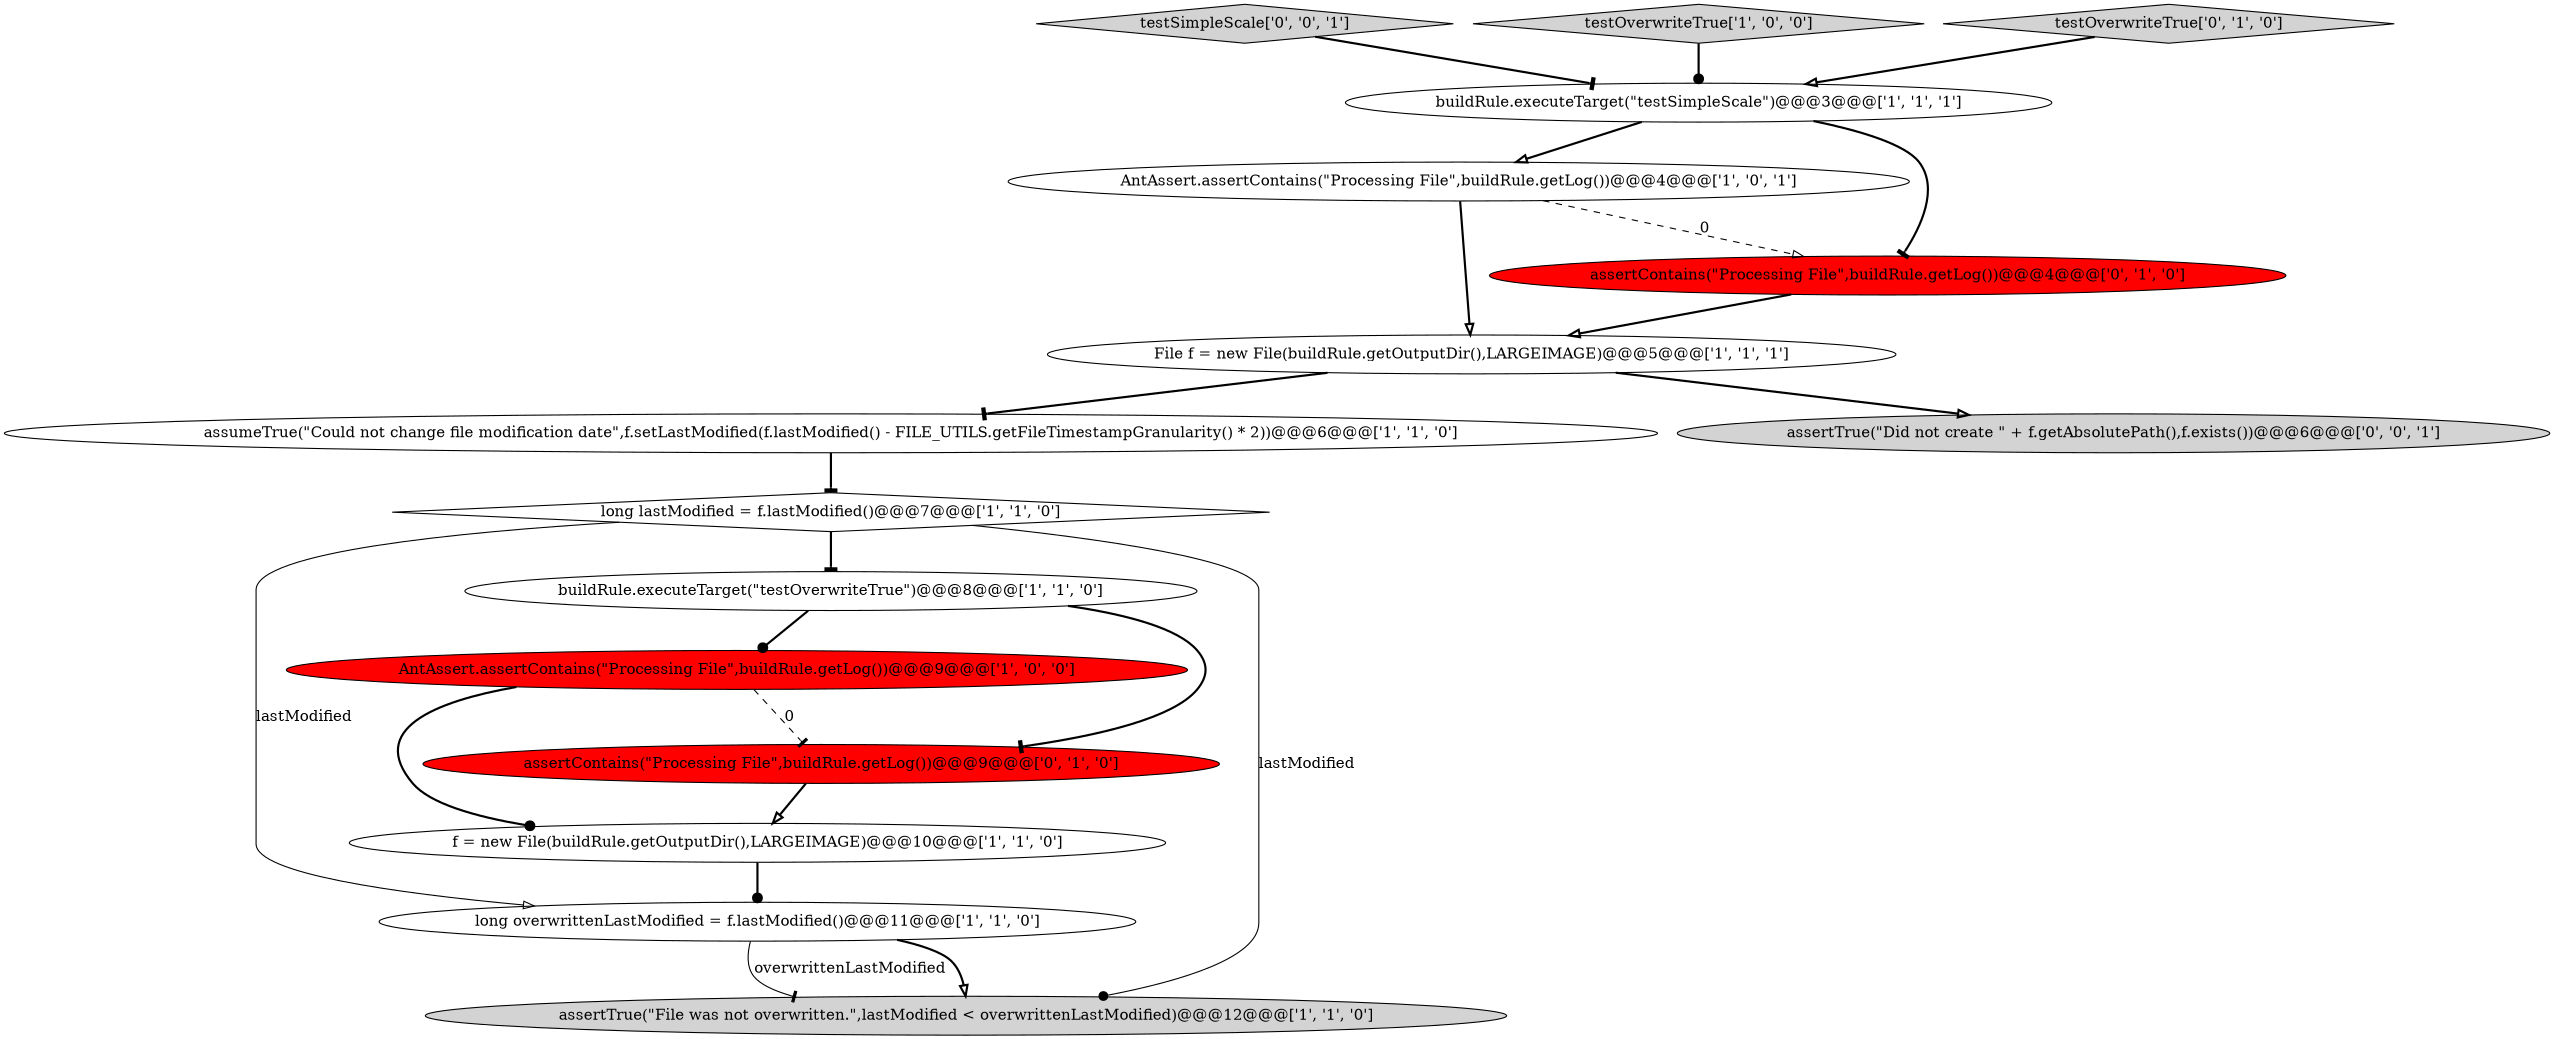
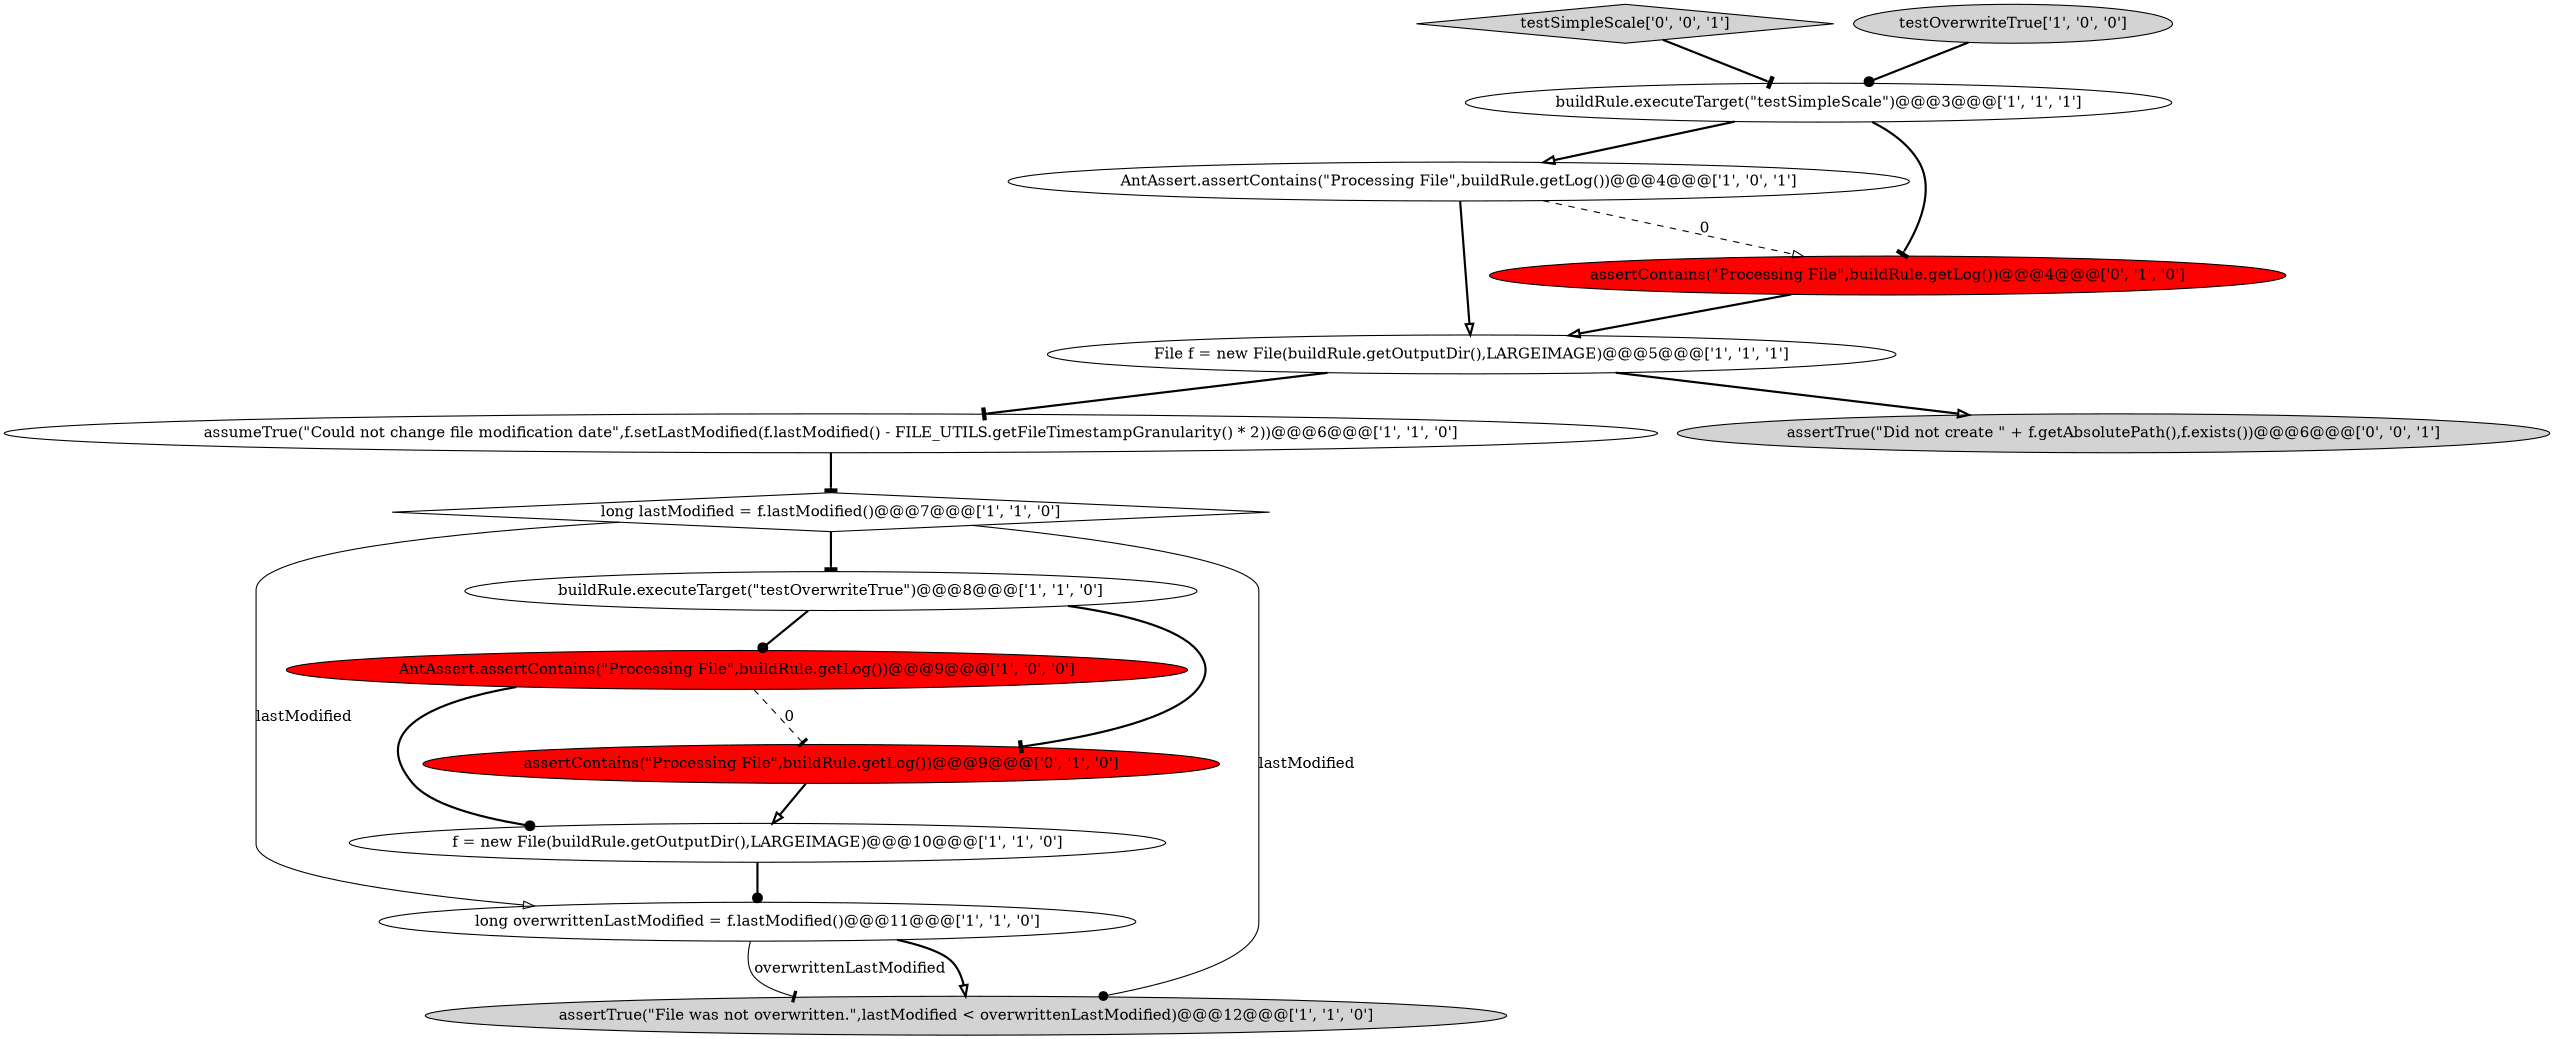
node "testOverwriteTrue['1', '0', '0']": shape diamond -> ellipse
node "testOverwriteTrue['0', '1', '0']": removed
